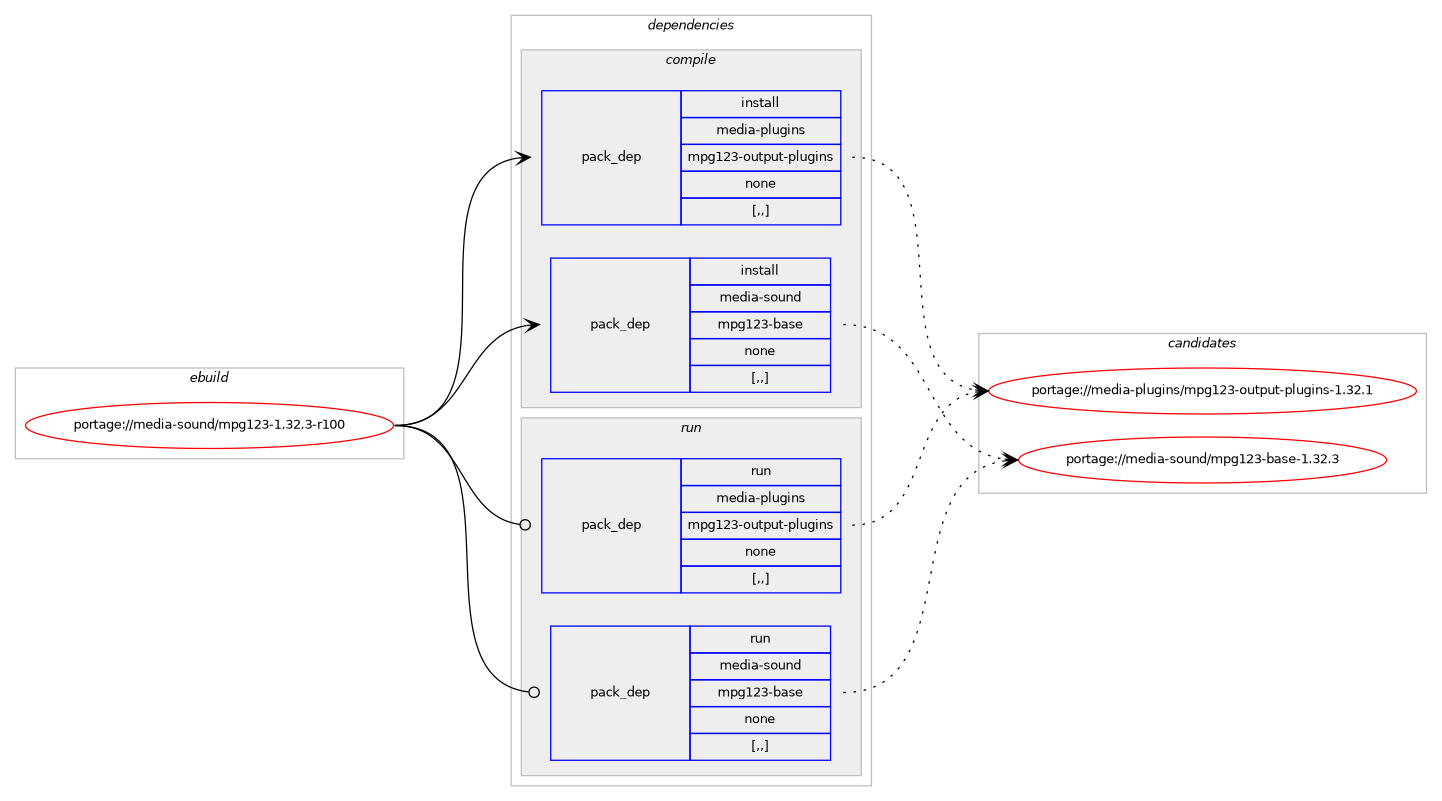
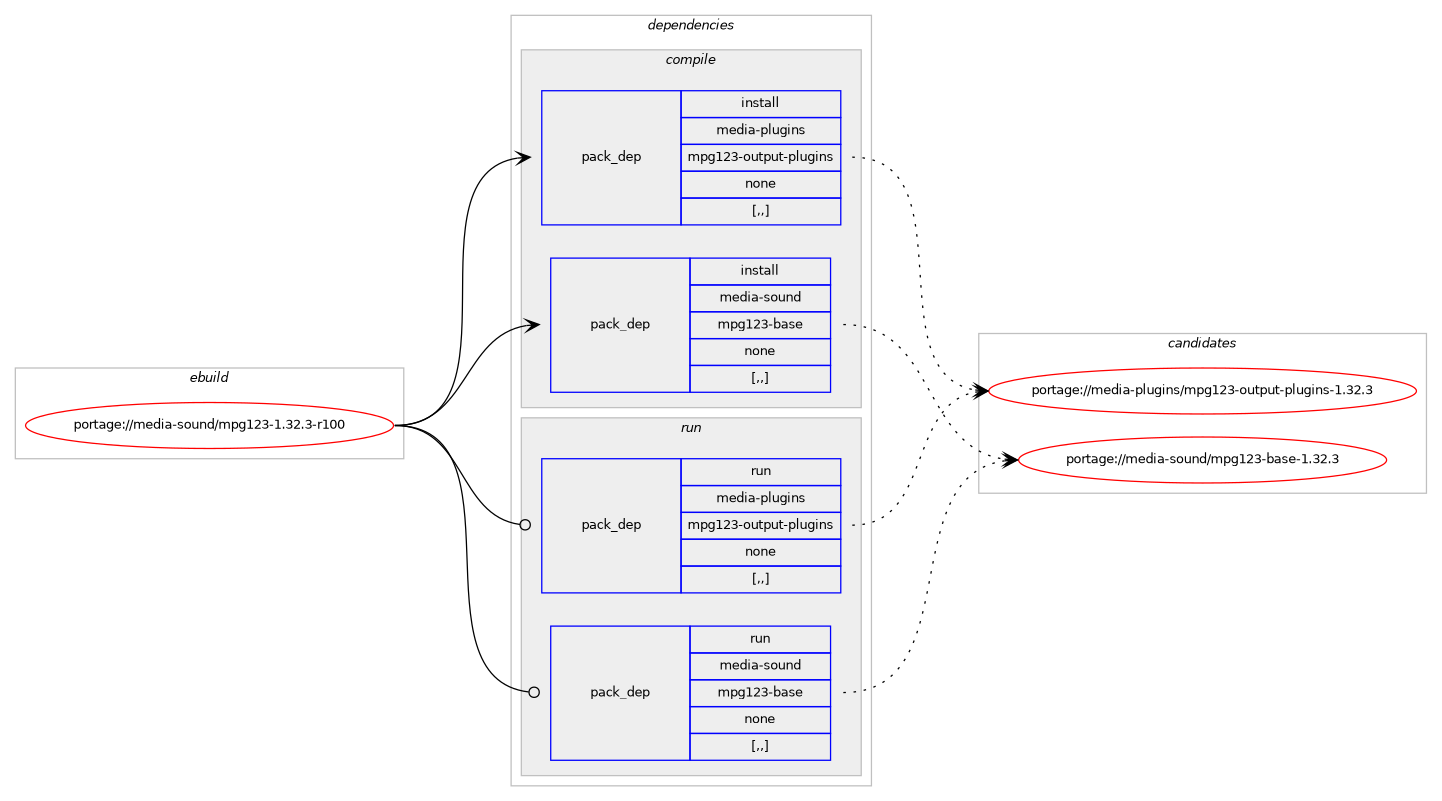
node "portage://media-plugins/mpg123-output-plugins-1.32.1": label "portage://media-plugins/mpg123-output-plugins-1.32.1" -> "portage://media-plugins/mpg123-output-plugins-1.32.3"
